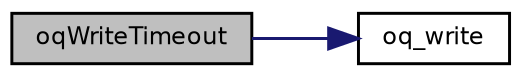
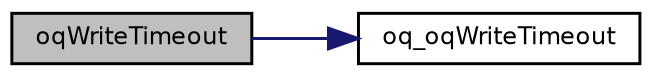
node "oq_write": label "oq_write" -> "oq_oqWriteTimeout"
